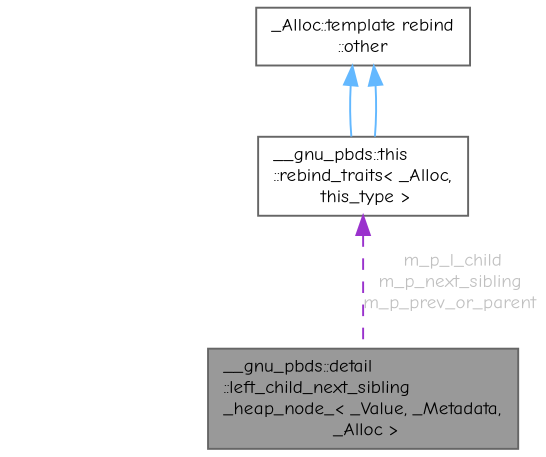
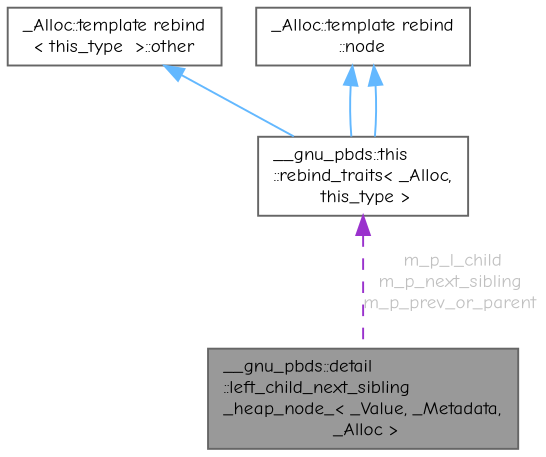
node "_Alloc::template rebind < this_type  >::other": added
node "_Alloc::template rebind ::other": label "_Alloc::template rebind ::other" -> "_Alloc::template rebind ::node"
